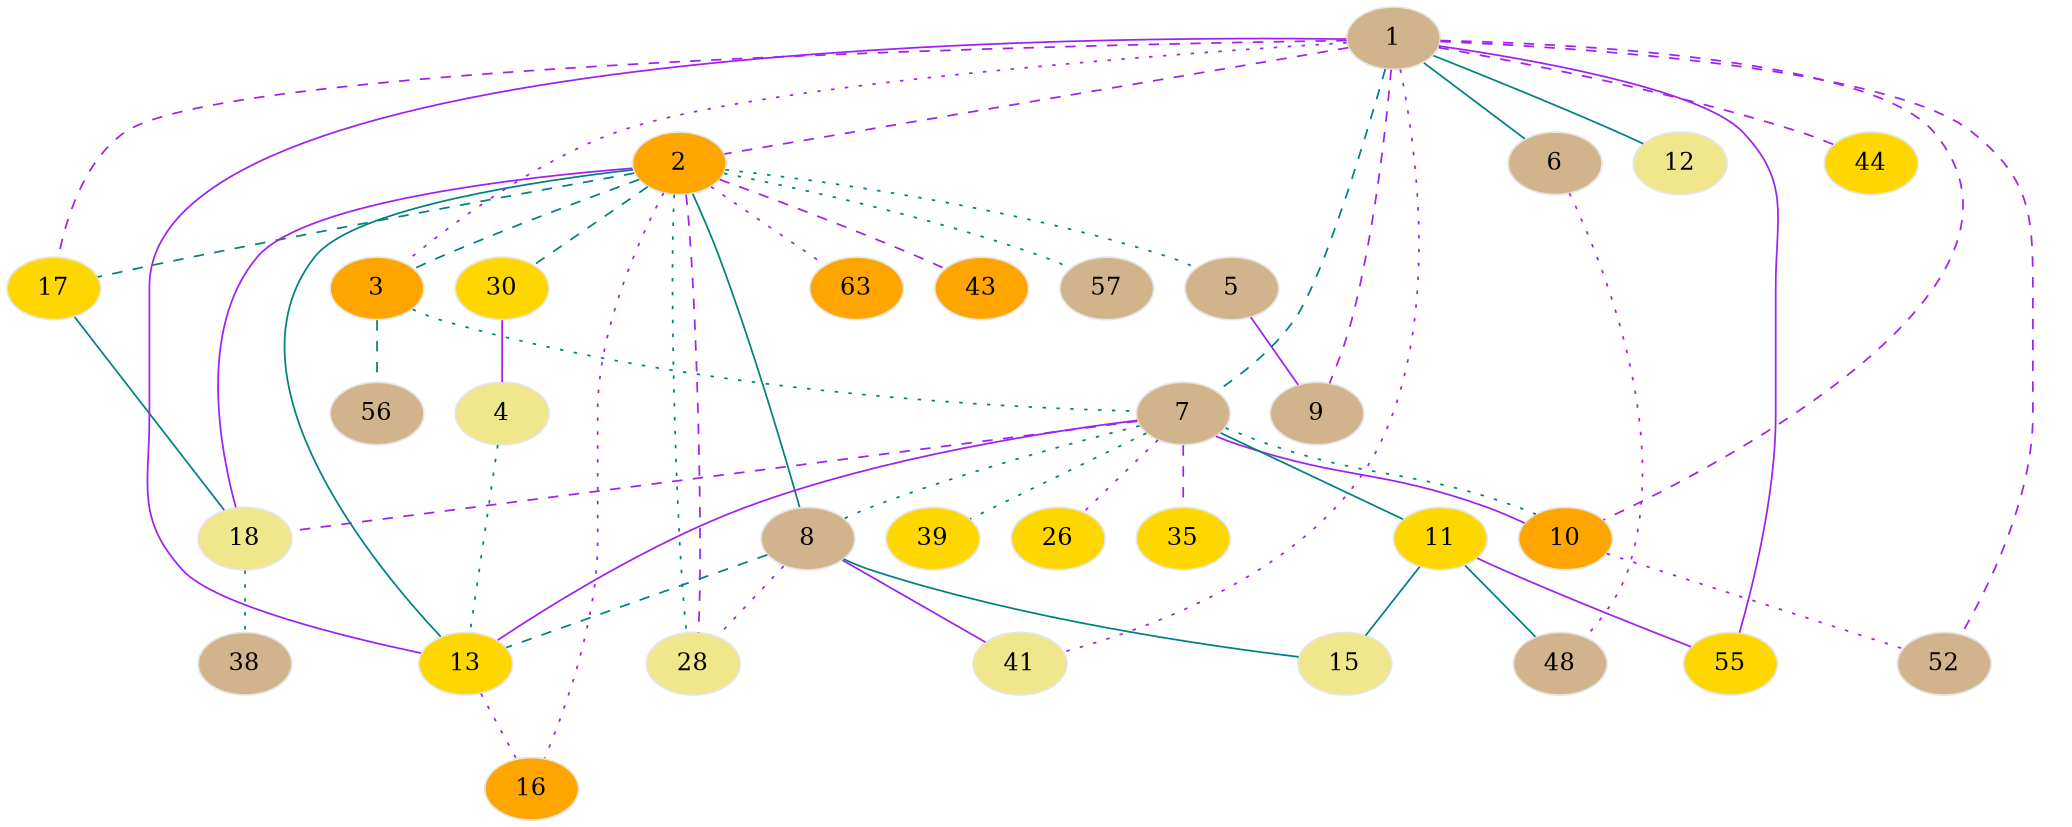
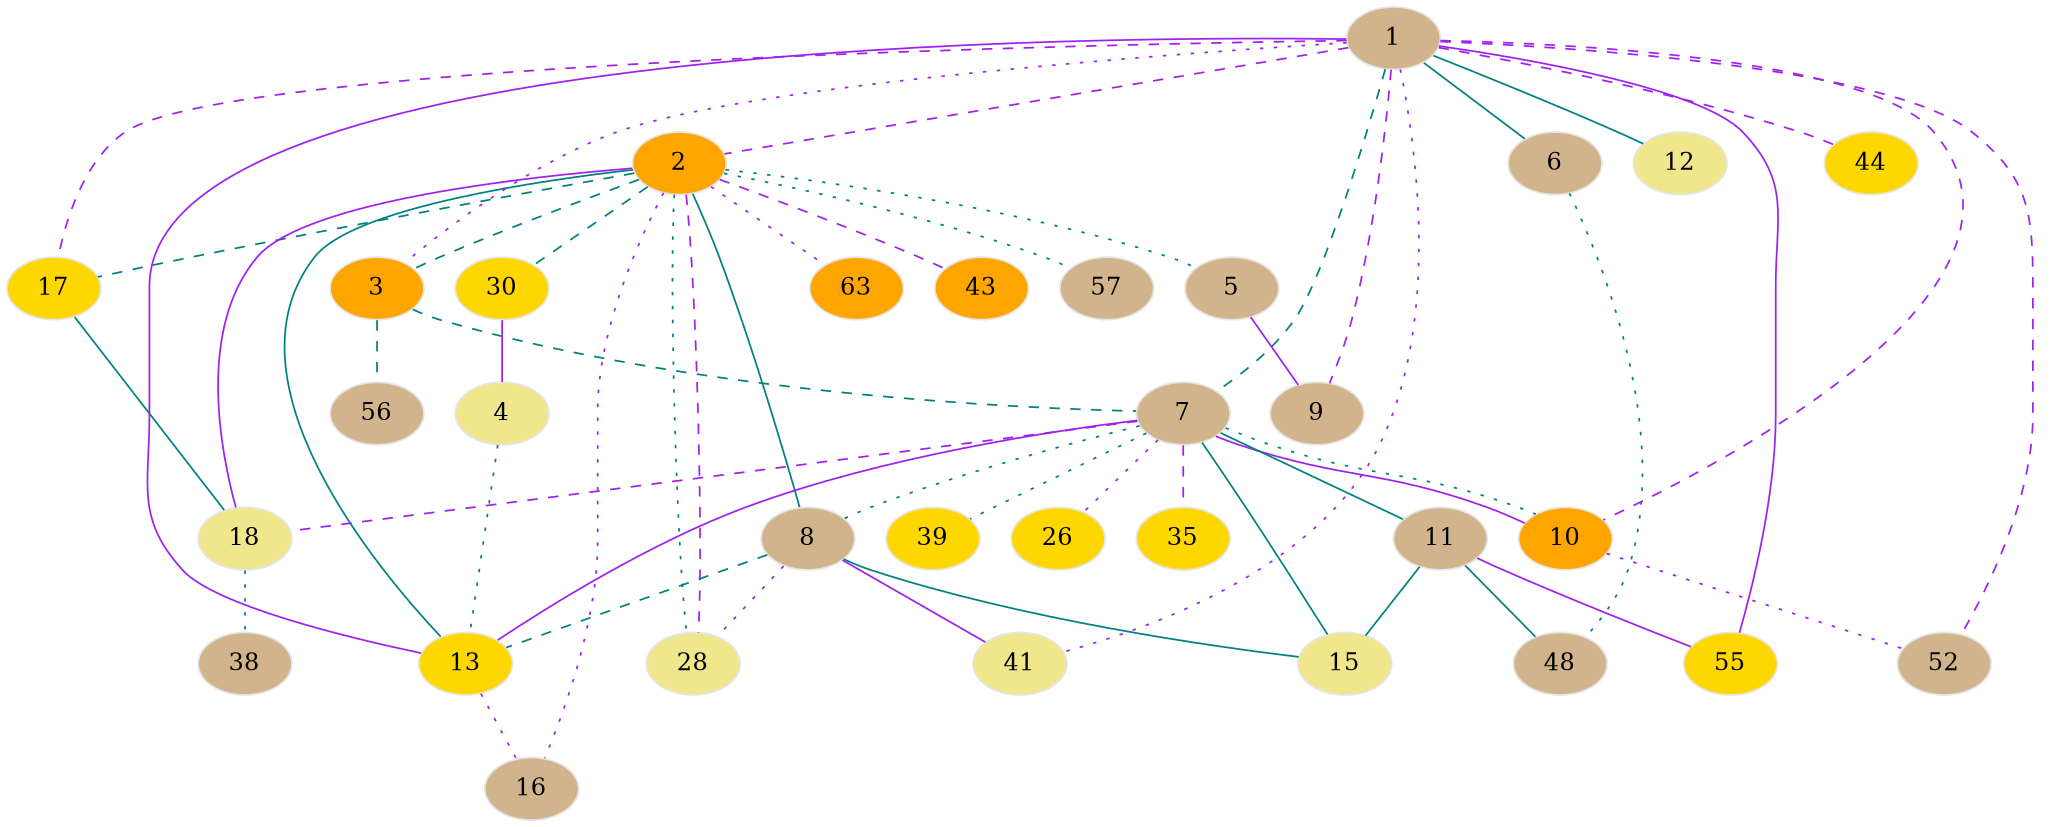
edge "3" -- "7": style dotted -> dashed
edge "6" -- "48": color purple -> teal
edge "7" -- "15": added
node "11": fillcolor gold -> tan
node "16": fillcolor orange -> tan
